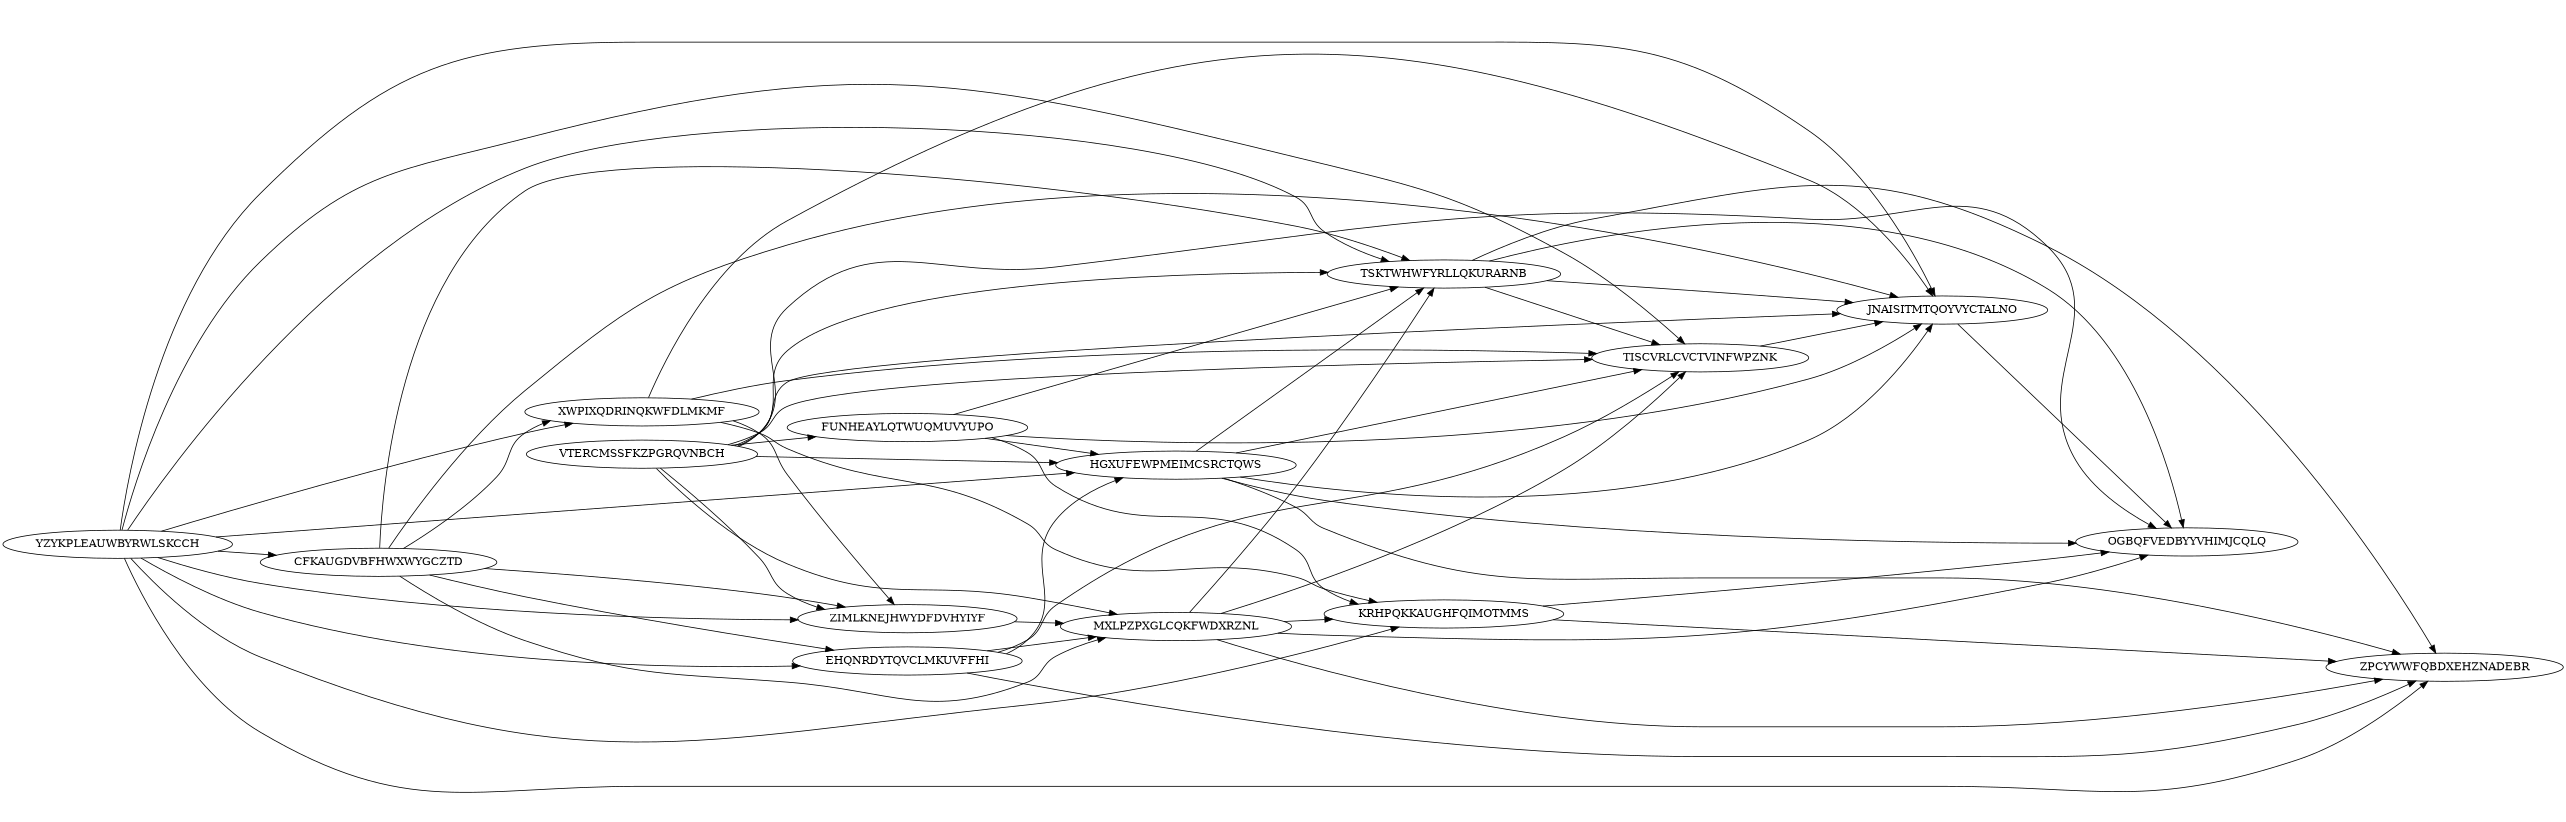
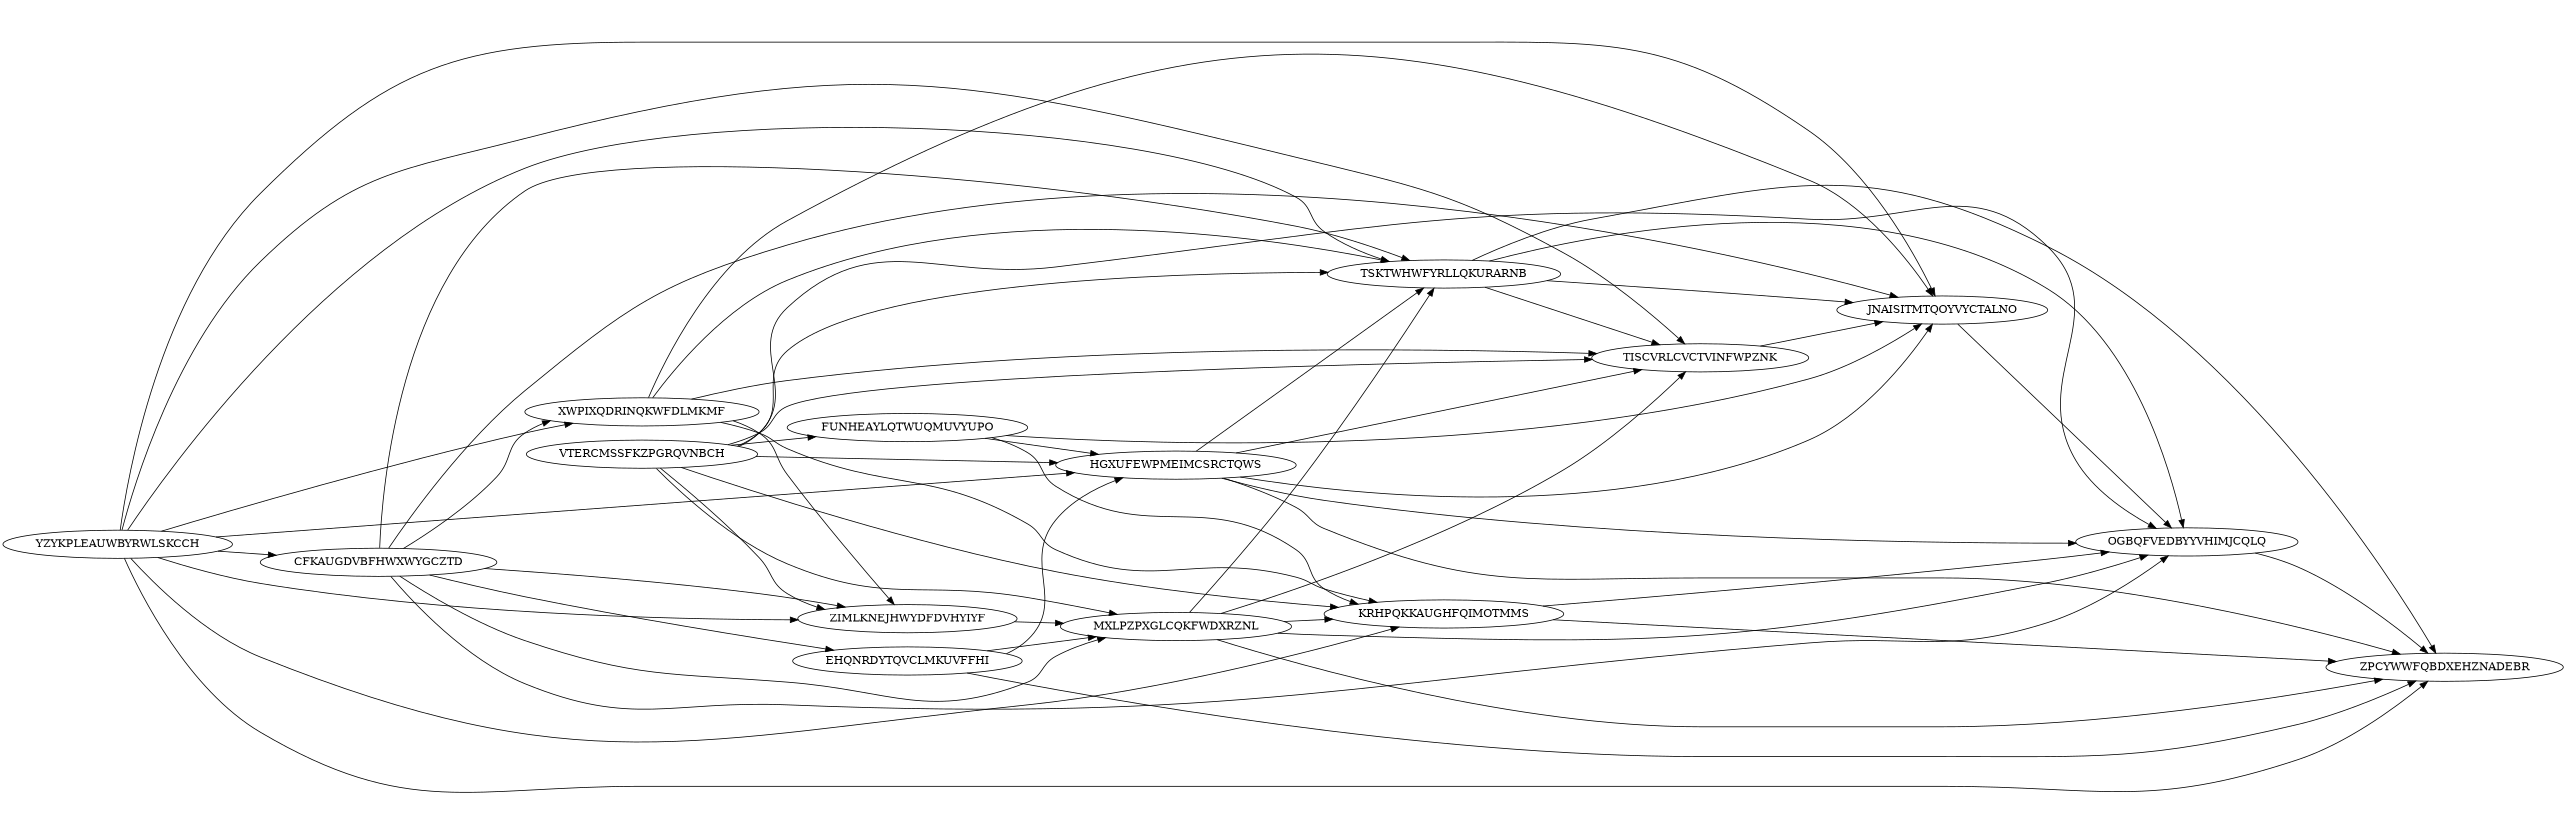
edge "VTERCMSSFKZPGRQVNBCH" -> "JNAISITMTQOYVYCTALNO": now "VTERCMSSFKZPGRQVNBCH" -> "KRHPQKKAUGHFQIMOTMMS"
edge "FUNHEAYLQTWUQMUVYUPO" -> "TSKTWHWFYRLLQKURARNB": now "XWPIXQDRINQKWFDLMKMF" -> "TSKTWHWFYRLLQKURARNB"
edge "EHQNRDYTQVCLMKUVFFHI" -> "TISCVRLCVCTVINFWPZNK": removed
edge "OGBQFVEDBYYVHIMJCQLQ" -> "ZPCYWWFQBDXEHZNADEBR": added
edge "YZYKPLEAUWBYRWLSKCCH" -> "EHQNRDYTQVCLMKUVFFHI": removed
edge "CFKAUGDVBFHWXWYGCZTD" -> "OGBQFVEDBYYVHIMJCQLQ": added
